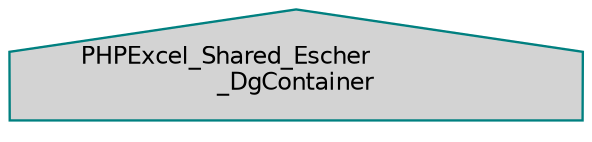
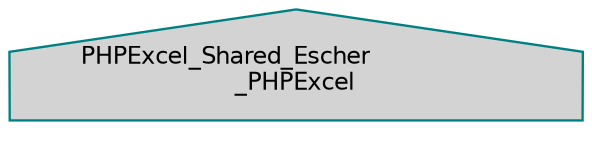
node "PHPExcel_Shared_Escher _DgContainer": label "PHPExcel_Shared_Escher _DgContainer" -> "PHPExcel_Shared_Escher _PHPExcel"
